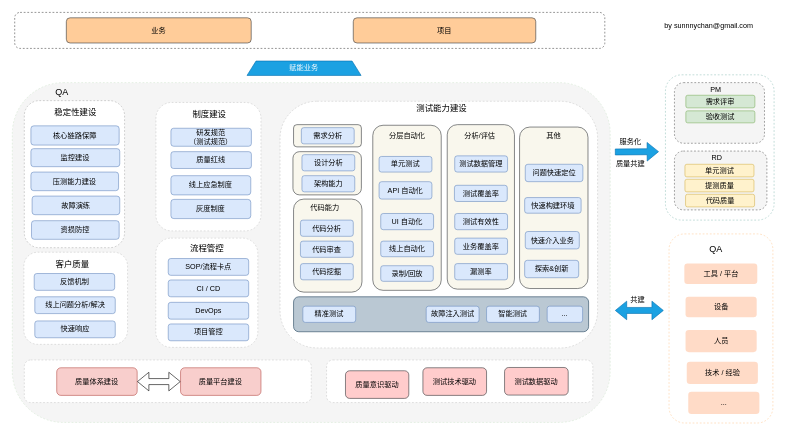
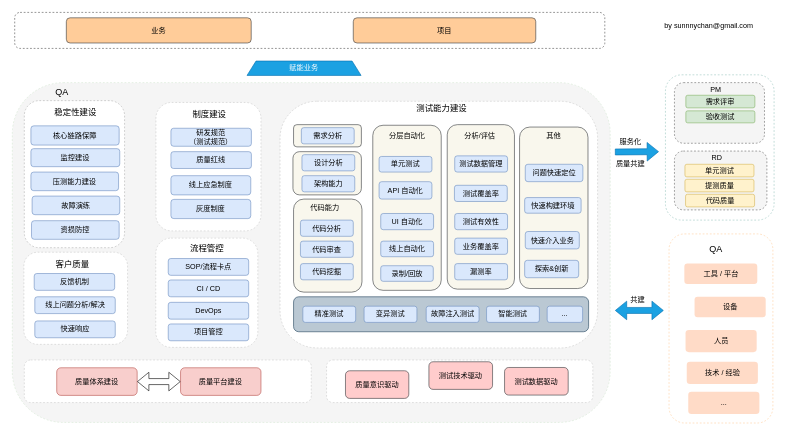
node "设备": moved (721, 307) -> (730, 307)
node "变异测试": added
node "测试技术驱动": moved (455, 381) -> (461, 375)
